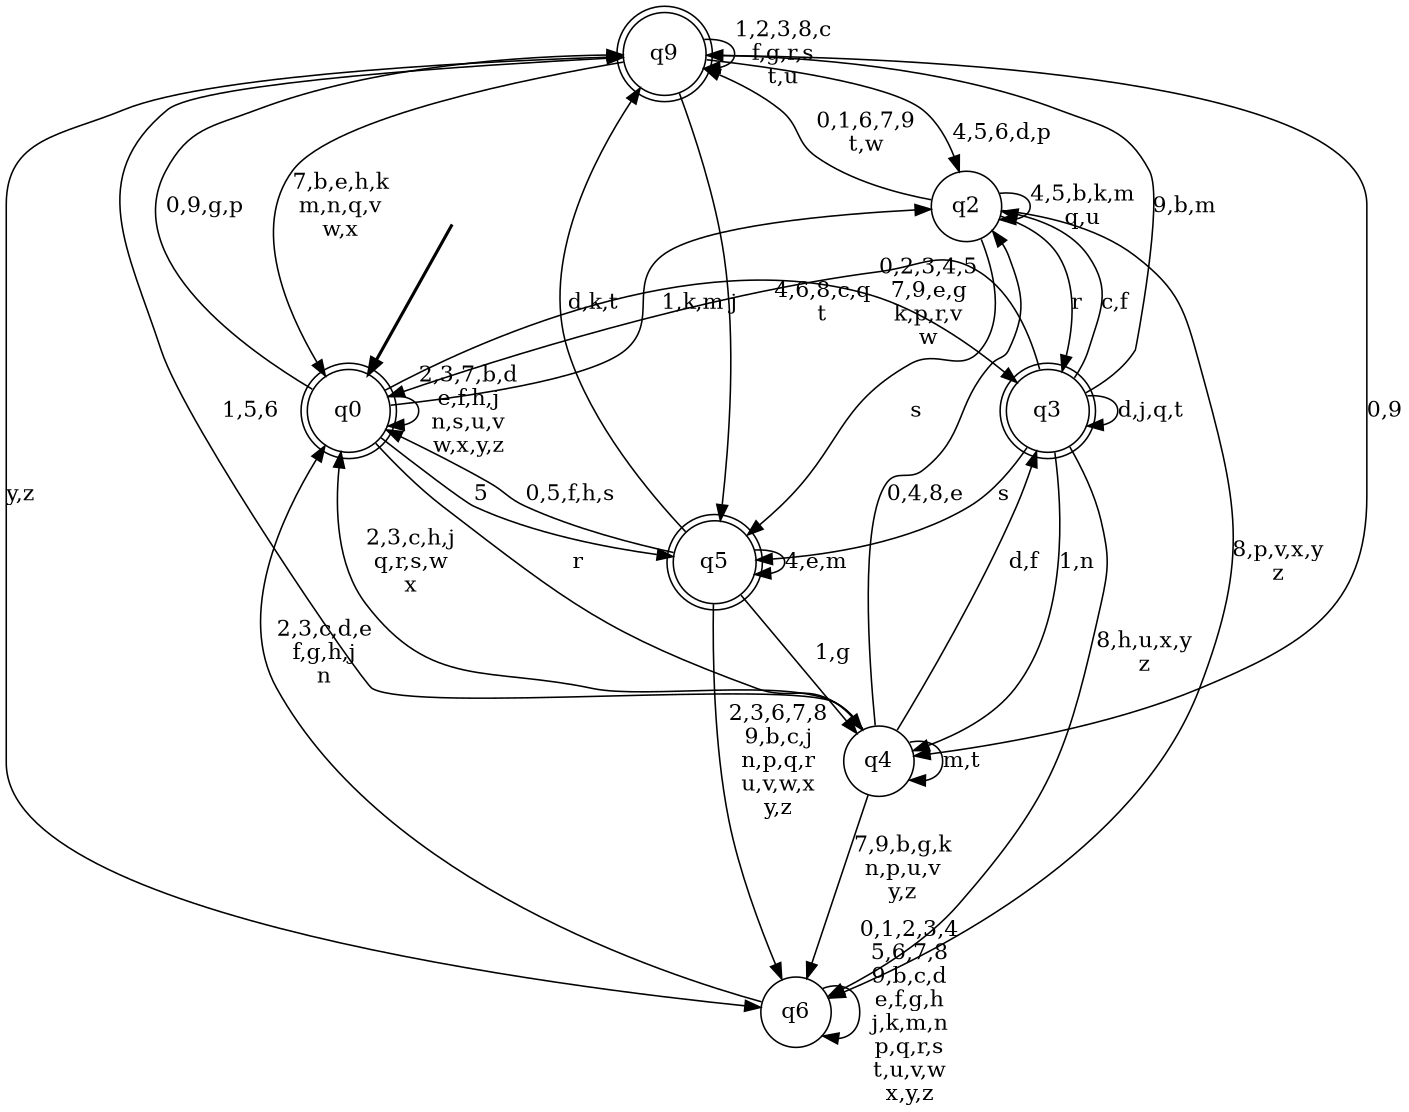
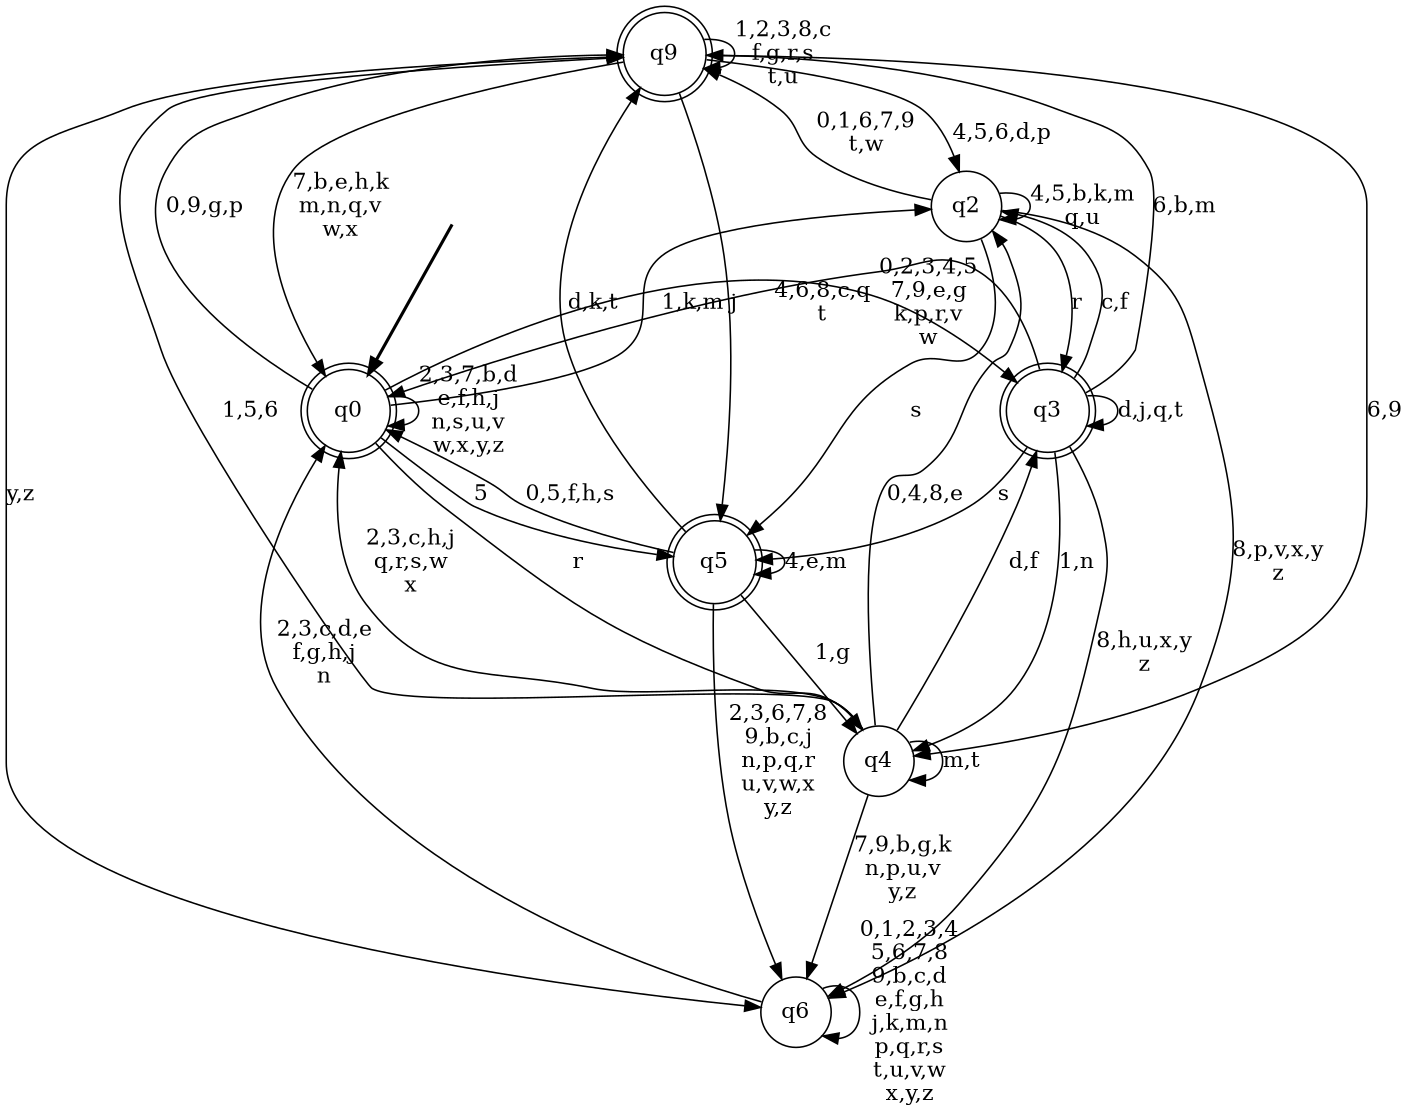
edge "q3" -> "q9": label "9,b,m" -> "6,b,m"
edge "q9" -> "q4": label "0,9" -> "6,9"
